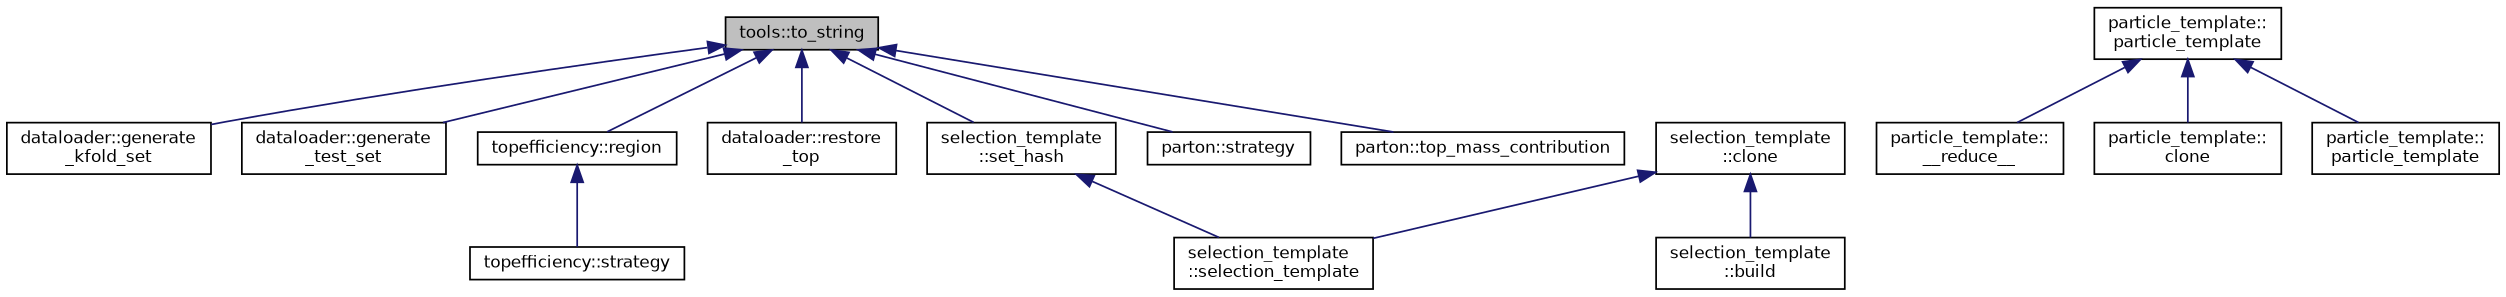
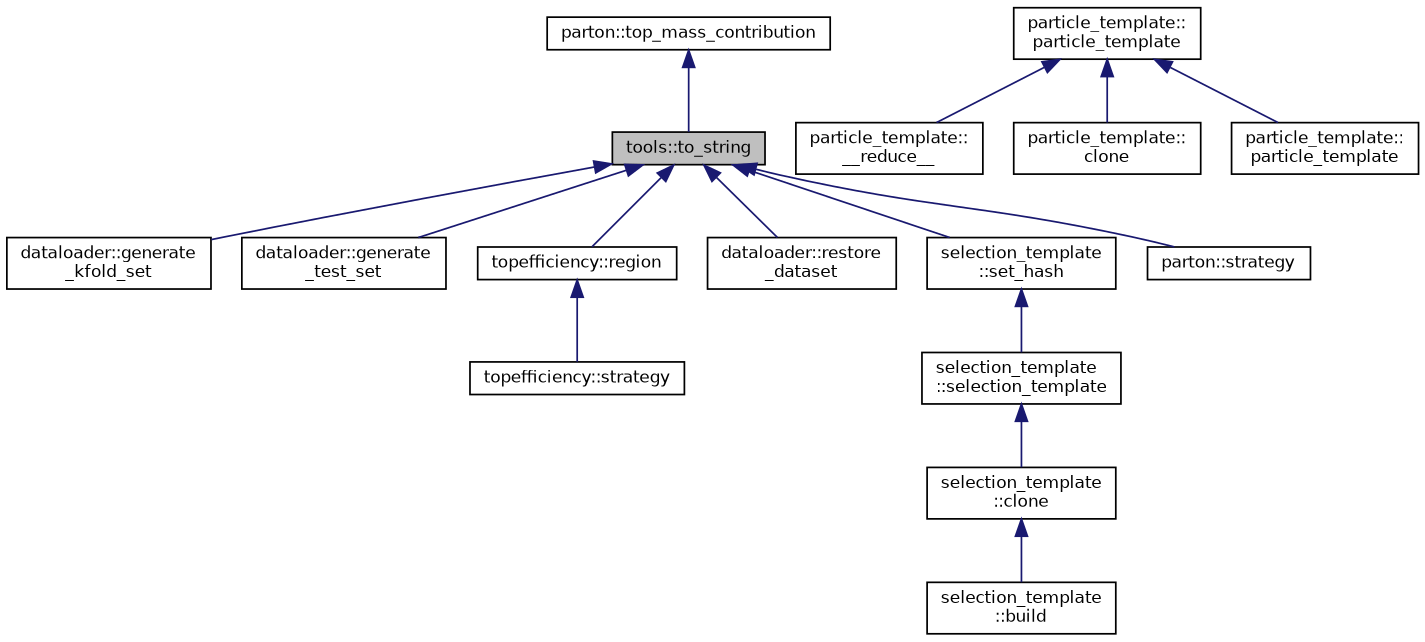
edge "parton::top_mass_contribution" -> "tools::to_string": reversed
node "dataloader::restore _top": label "dataloader::restore _top" -> "dataloader::restore _dataset"
edge "selection_template ::selection_template" -> "selection_template ::clone": reversed
